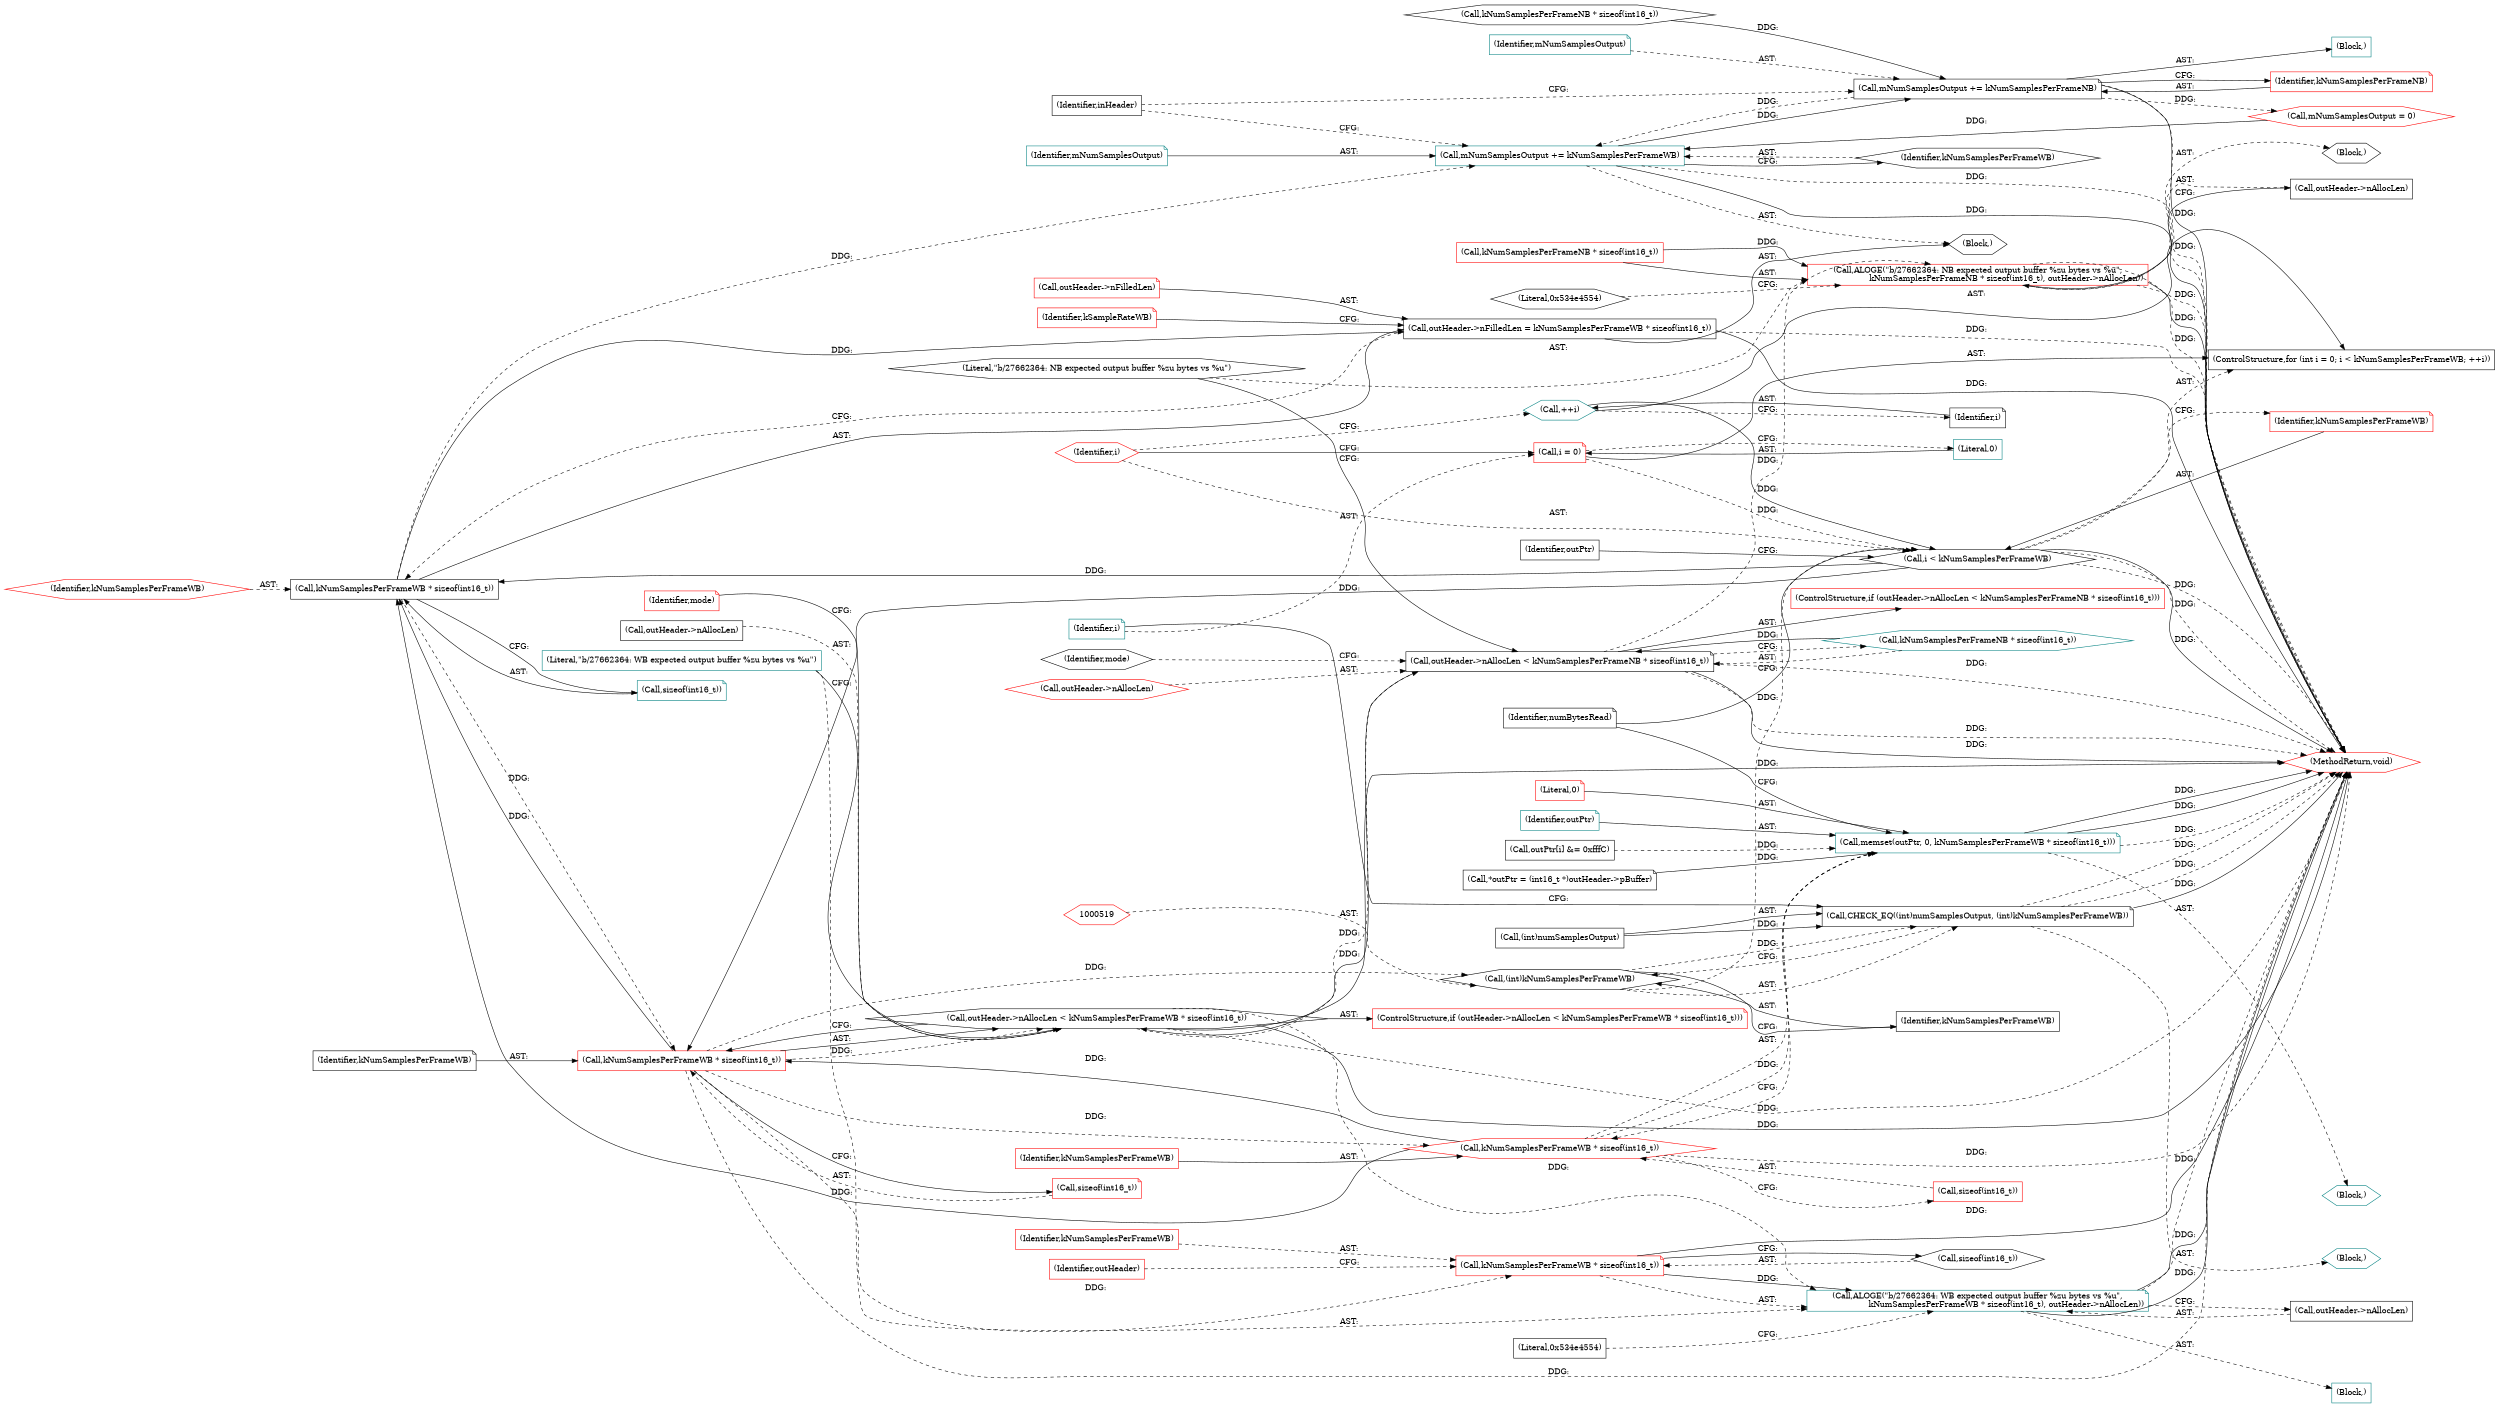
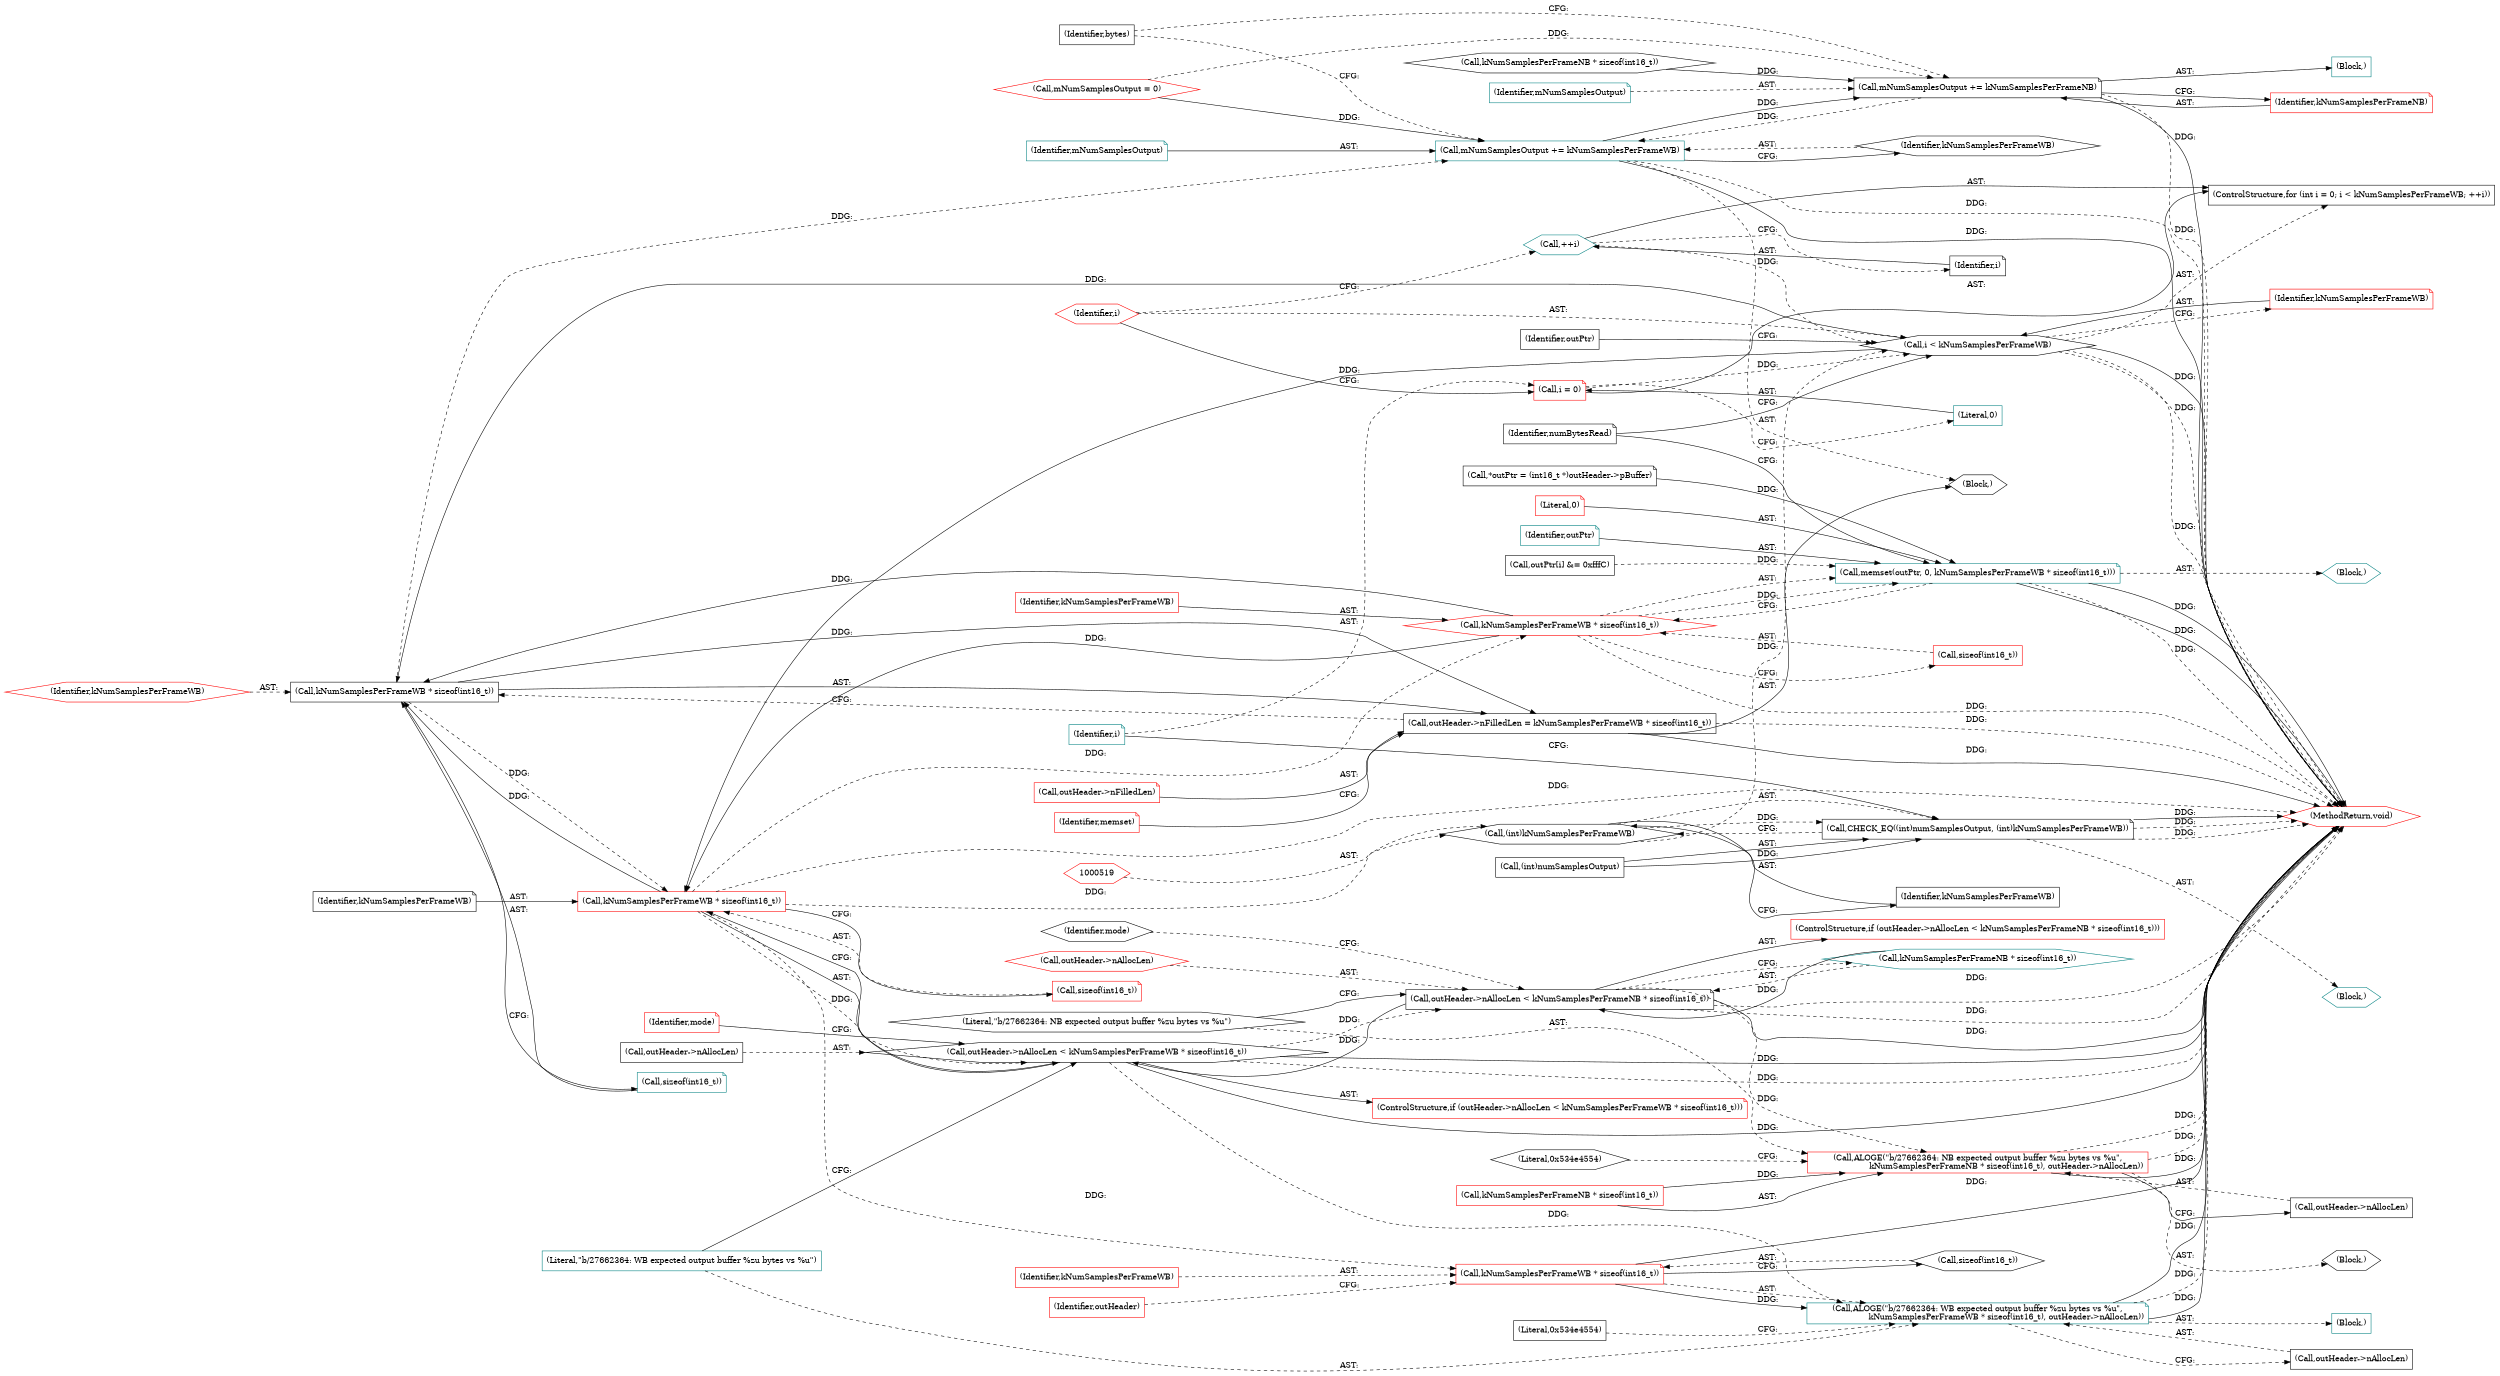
edge "(Call,mNumSamplesOutput += kNumSamplesPerFrameNB)" -> "(Call,mNumSamplesOutput = 0)": reversed
node "(Identifier,inHeader)": label "(Identifier,inHeader)" -> "(Identifier,bytes)"
node "(Identifier,kSampleRateWB)": label "(Identifier,kSampleRateWB)" -> "(Identifier,memset)"
edge "(Call,++i)" -> "(Call,i < kNumSamplesPerFrameWB)": style solid -> dashed
